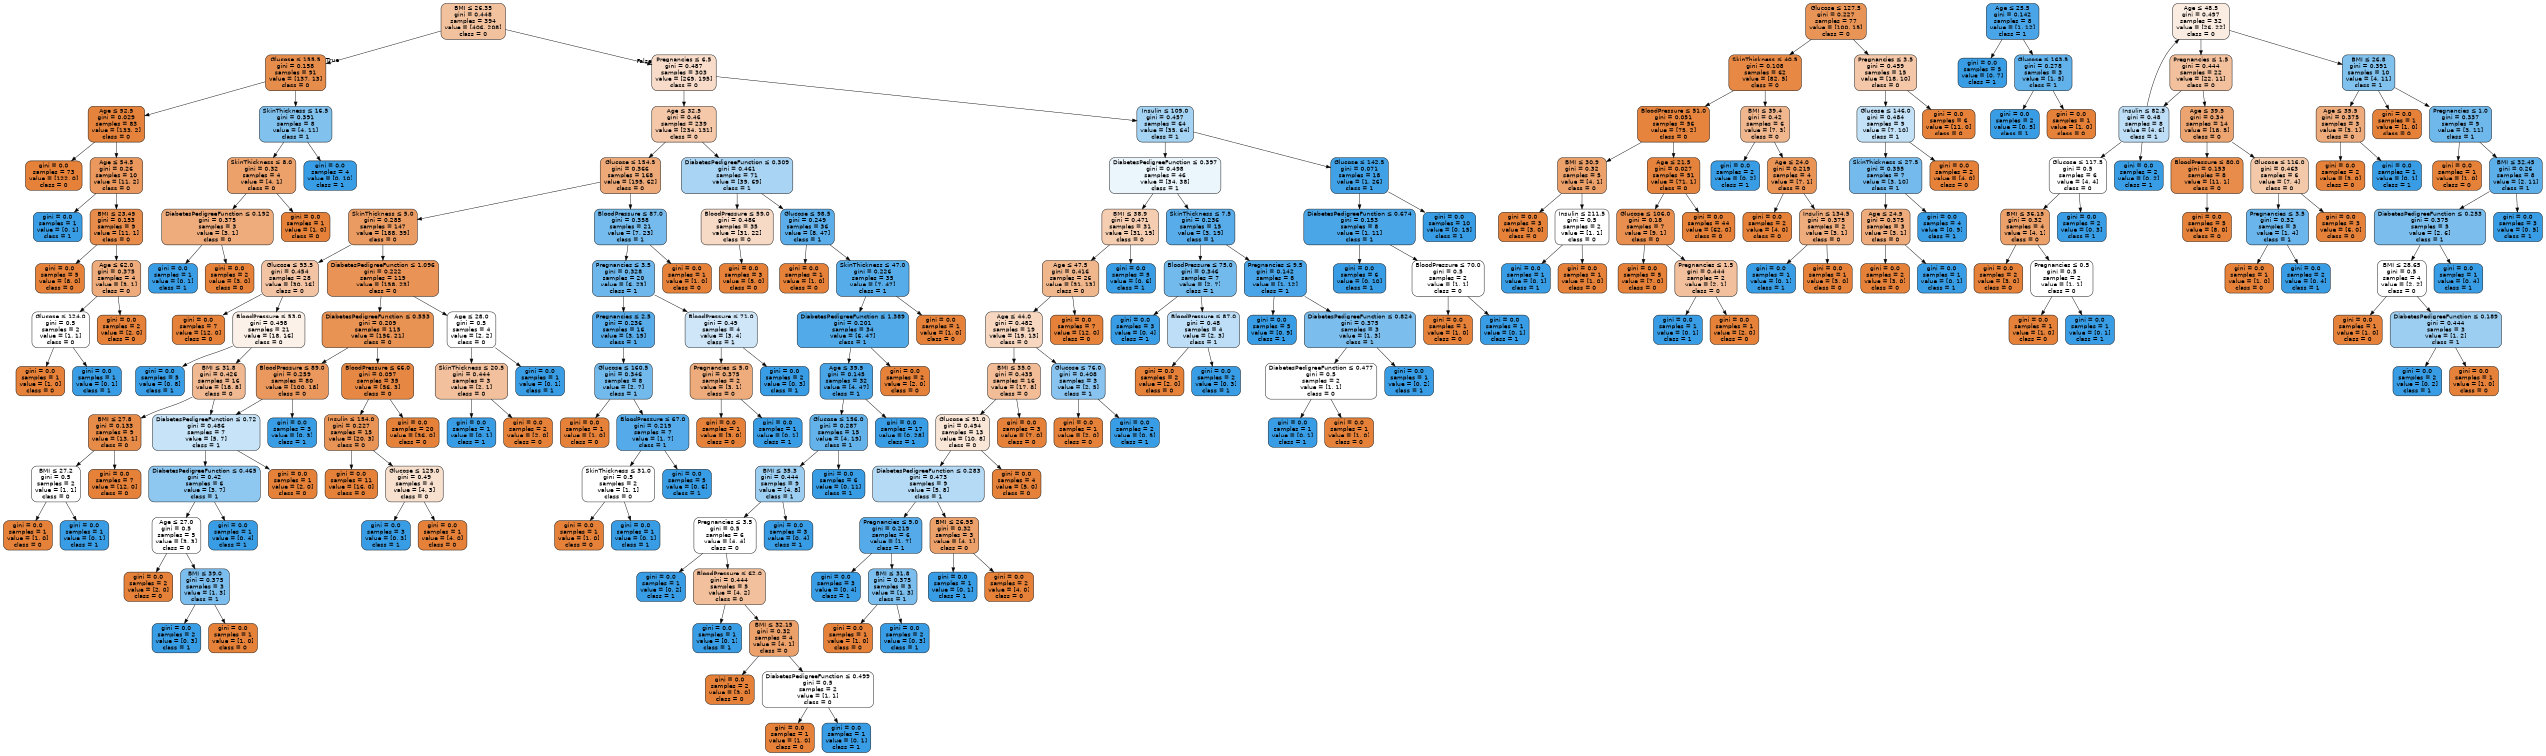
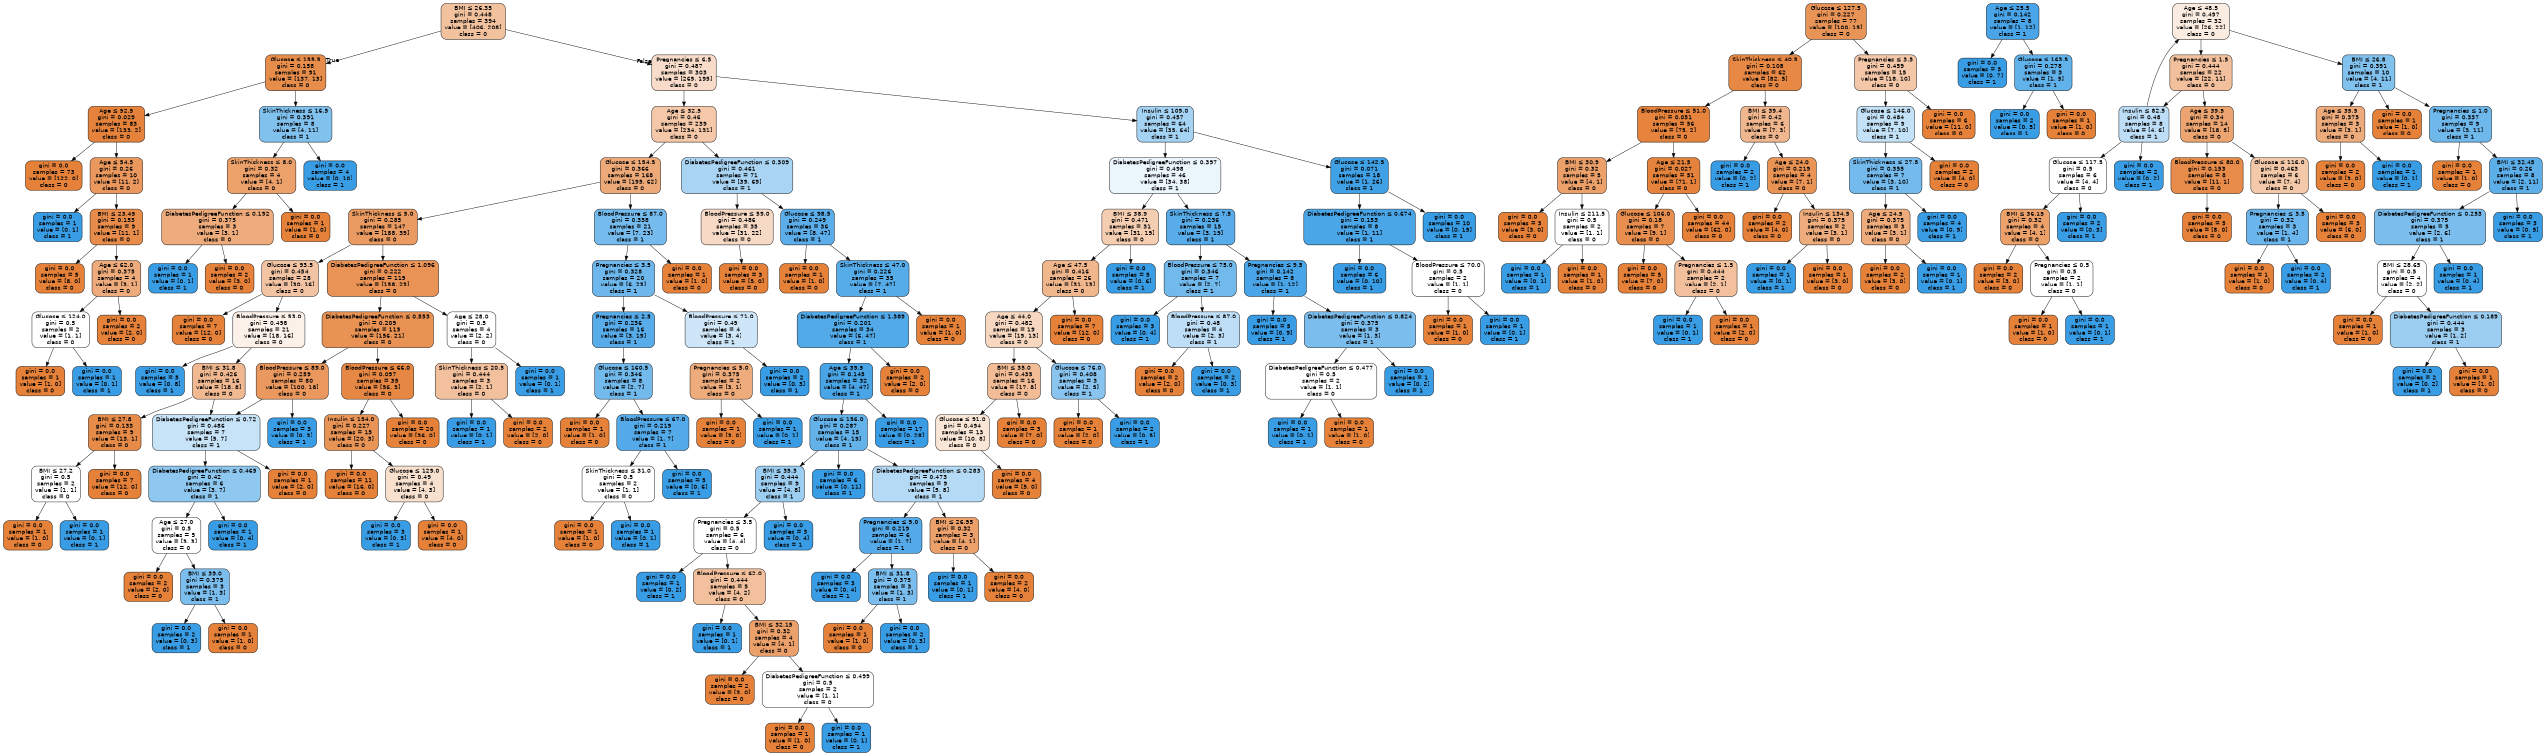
edge "BloodPressure ≤ 71.0" -> "Pregnancies ≤ 5.0": removed
edge "Glucose ≤ 91.0" -> "DiabetesPedigreeFunction ≤ 0.283": now "Glucose ≤ 156.0" -> "DiabetesPedigreeFunction ≤ 0.283"
